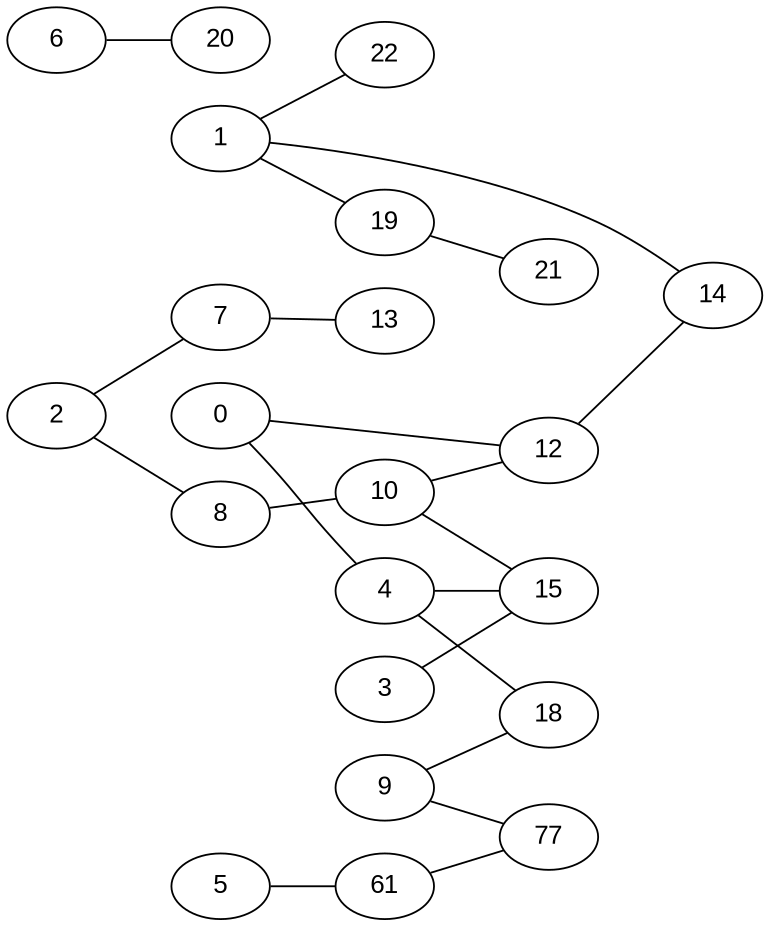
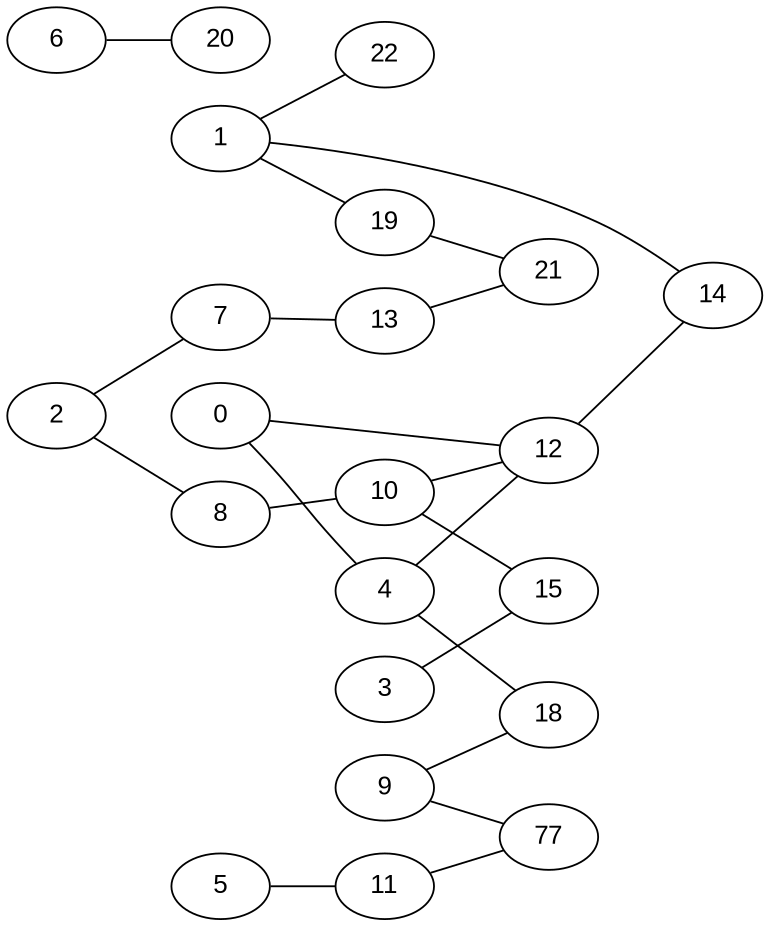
edge "21" -- "13": added
edge "4" -- "15": now "4" -- "12"
node "61": label "61" -> "11"
